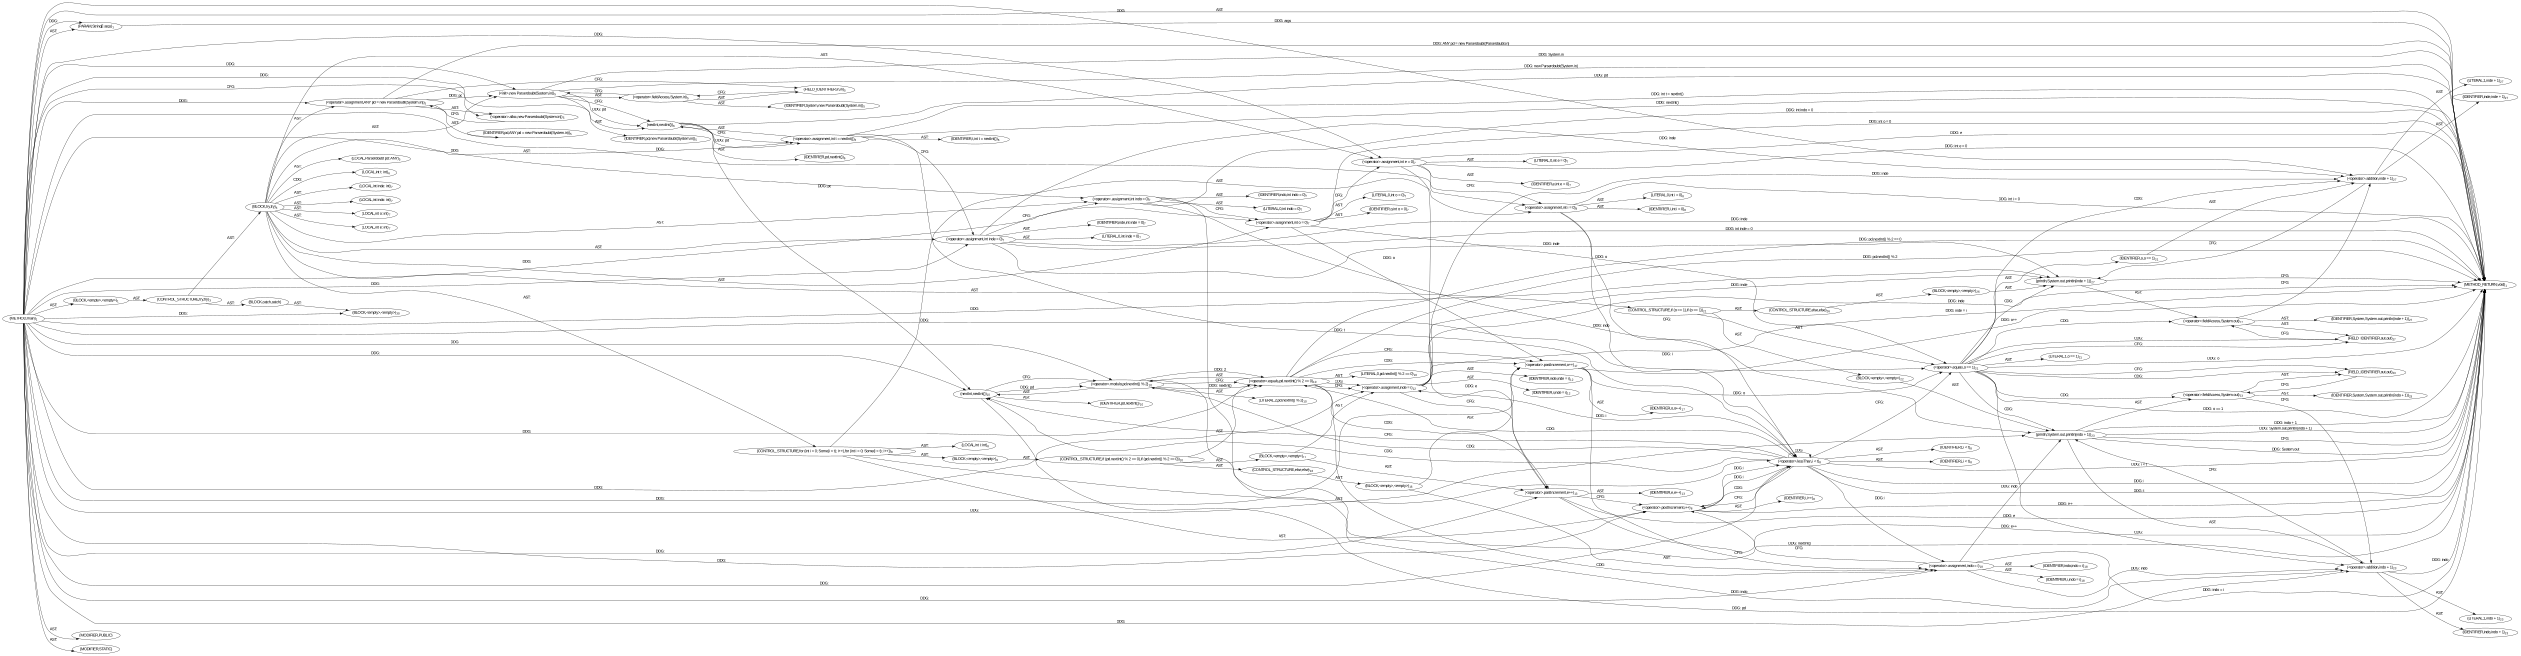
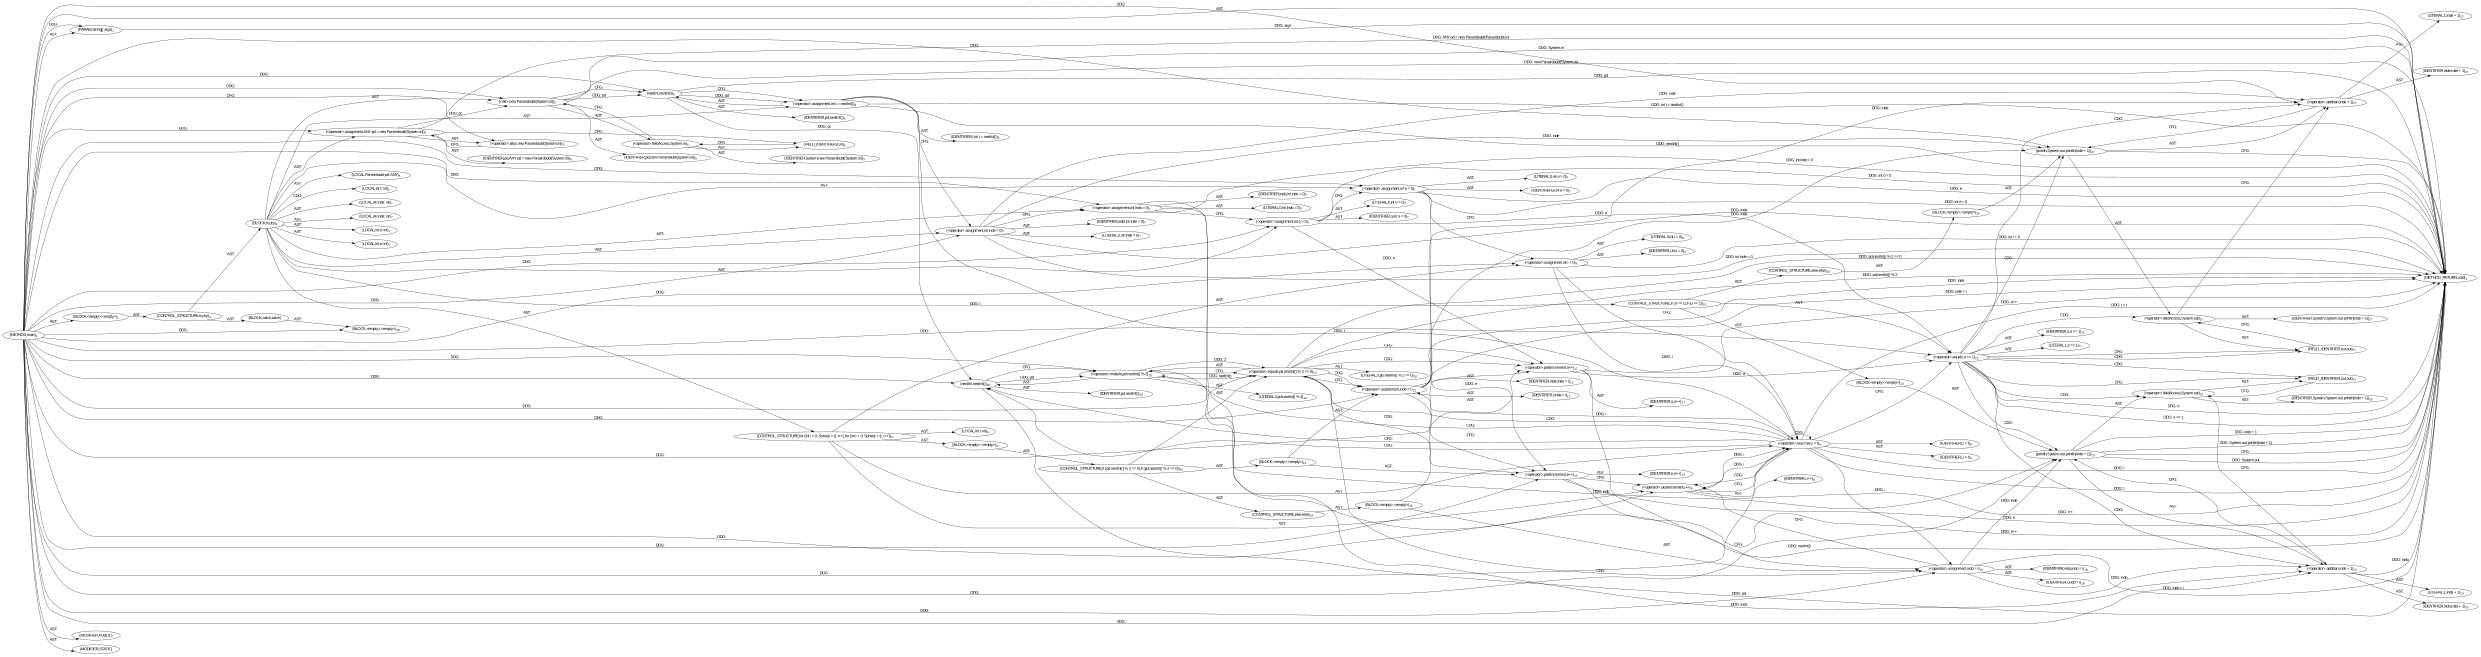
edge "(IDENTIFIER,o,o == 1)" -> "(<operator>.addition,inde + 1)": now "(println,System.out.println(inde + 1))" -> "(<operator>.addition,inde + 1)"
edge "(BLOCK,try,try)" -> "(CONTROL_STRUCTURE,if (o == 1),if (o == 1))": label "AST: " -> "DDG: t"
